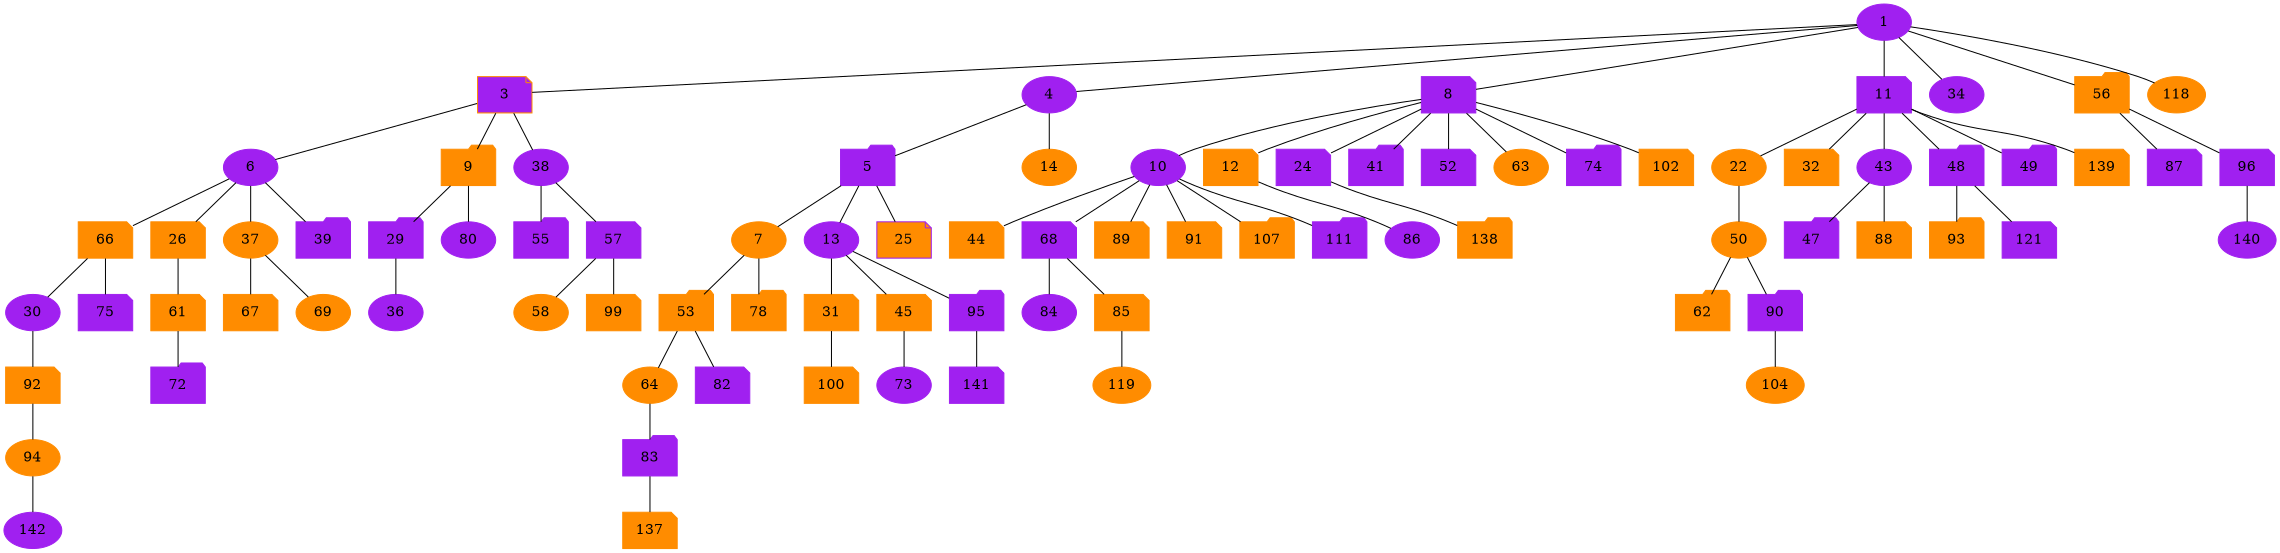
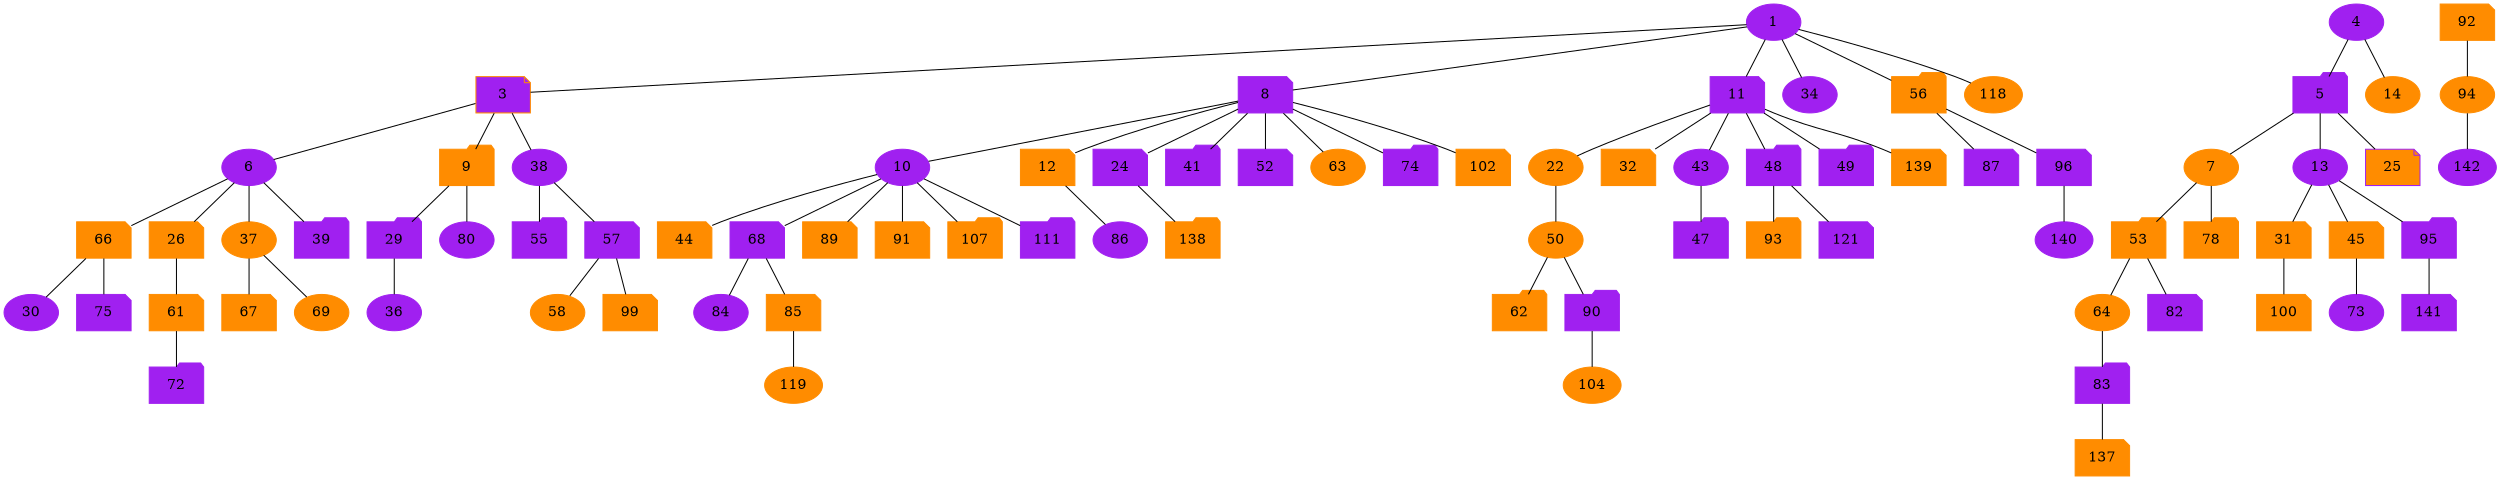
edge "1" -- "4": removed
node "88": removed
edge "30" -- "92": removed
